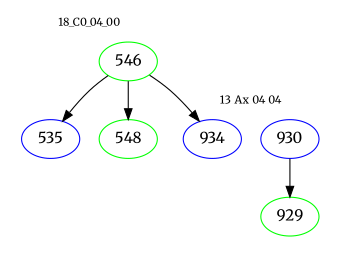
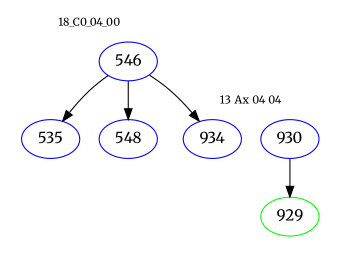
node "546": color green -> blue
node "548": color green -> blue
